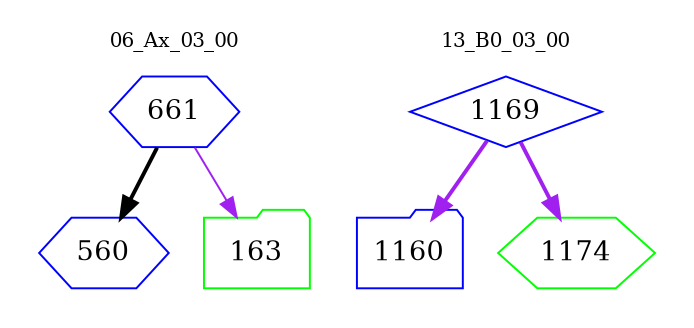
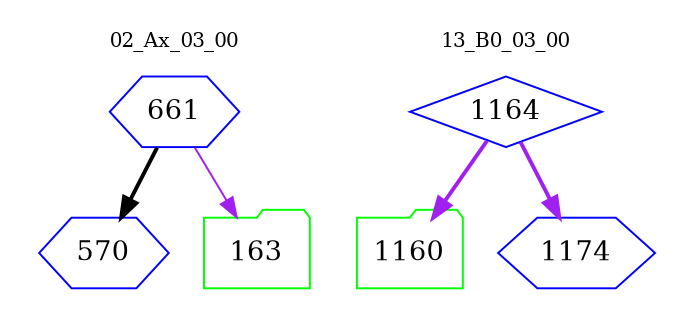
cluster "06_Ax_03_00": label "06_Ax_03_00" -> "02_Ax_03_00"
node "1169": label "1169" -> "1164"
node "560": label "560" -> "570"
node "1160": color blue -> green
node "1174": color green -> blue
